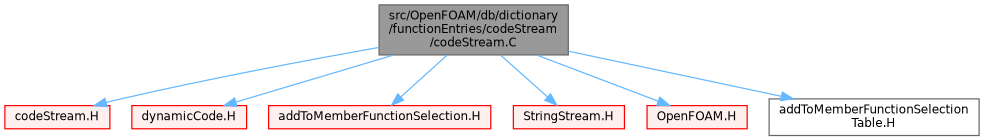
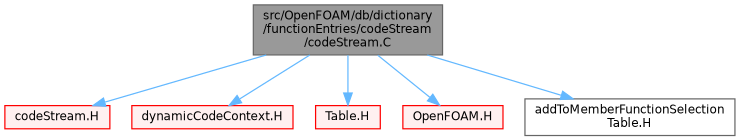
node "dynamicCode.H": removed
node "addToMemberFunctionSelection.H": label "addToMemberFunctionSelection.H" -> "dynamicCodeContext.H"
node "StringStream.H": label "StringStream.H" -> "Table.H"
